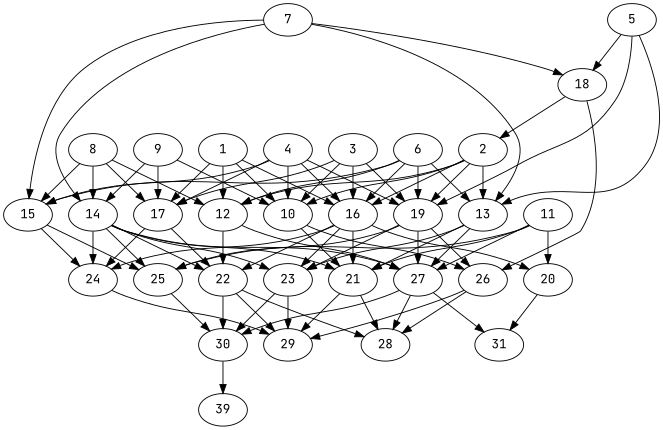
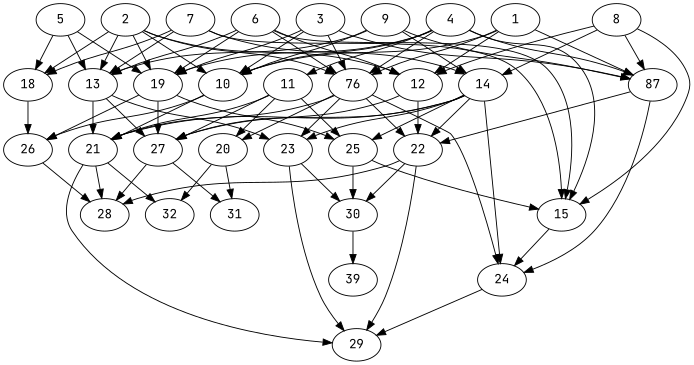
edge "4" -> "11": added
edge "9" -> "13": added
edge "18" -> "2": reversed
node "17": label "17" -> "87"
node "32": added
node "16": label "16" -> "76"
edge "15" -> "25": reversed
edge "19" -> "23": removed
edge "27" -> "30": removed
edge "26" -> "29": removed
